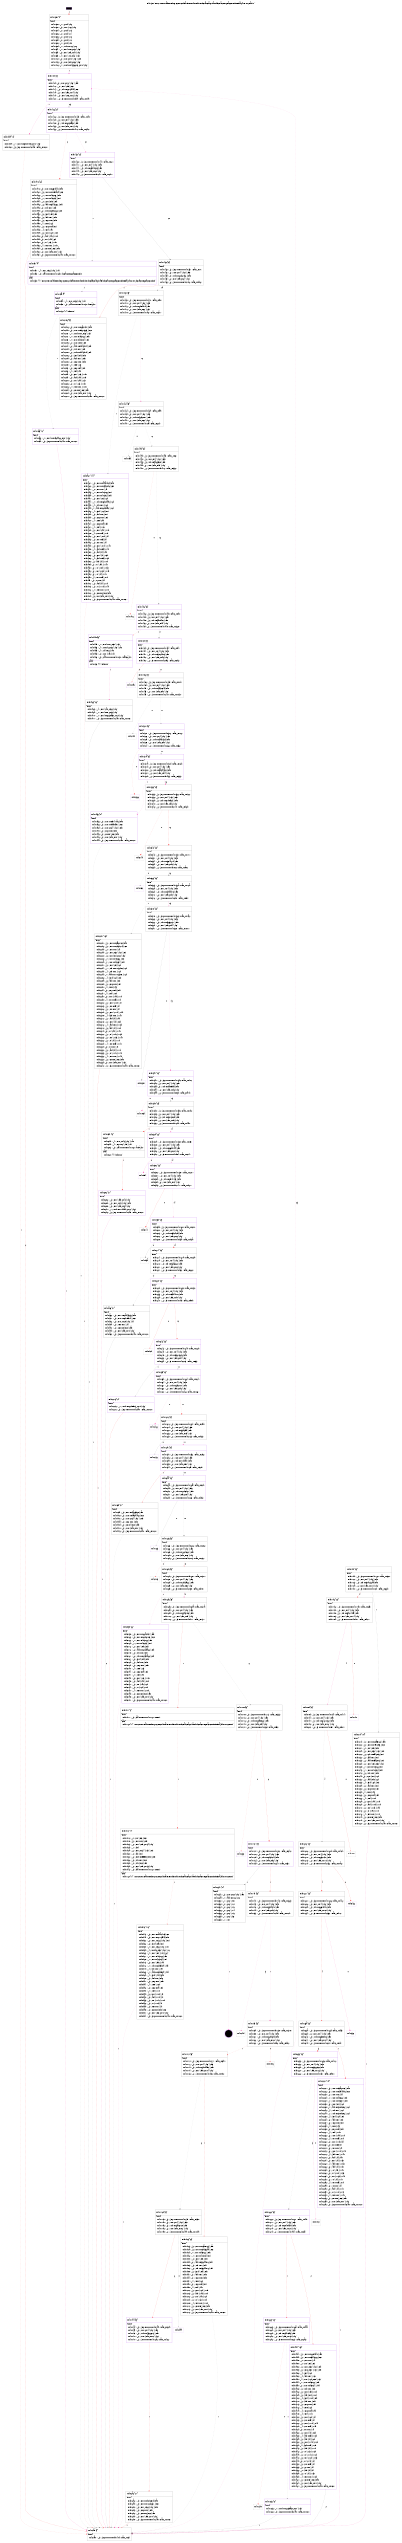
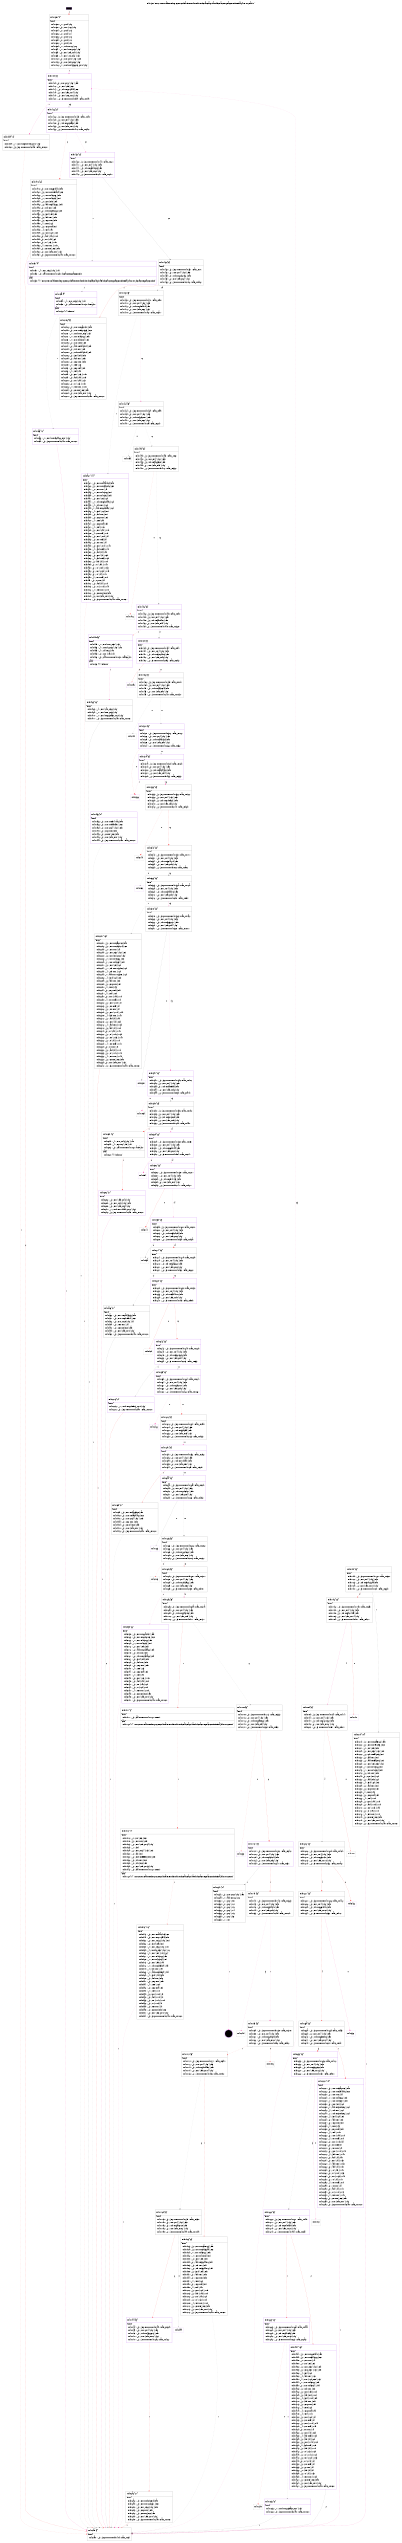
edge "0x40151a [25]" -> "0x401933 [27]": now "0x40151a [25]" -> "0x402368"
node "0x402135": removed
